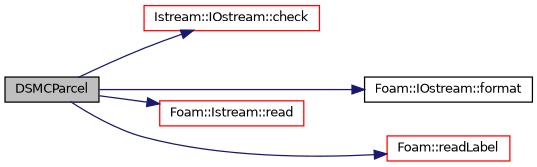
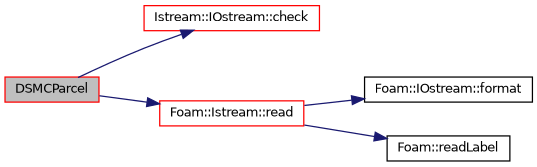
node "DSMCParcel": color black -> red
edge "DSMCParcel" -> "Foam::IOstream::format": now "Foam::Istream::read" -> "Foam::IOstream::format"
node "Foam::readLabel": color red -> black
edge "DSMCParcel" -> "Foam::readLabel": now "Foam::Istream::read" -> "Foam::readLabel"
